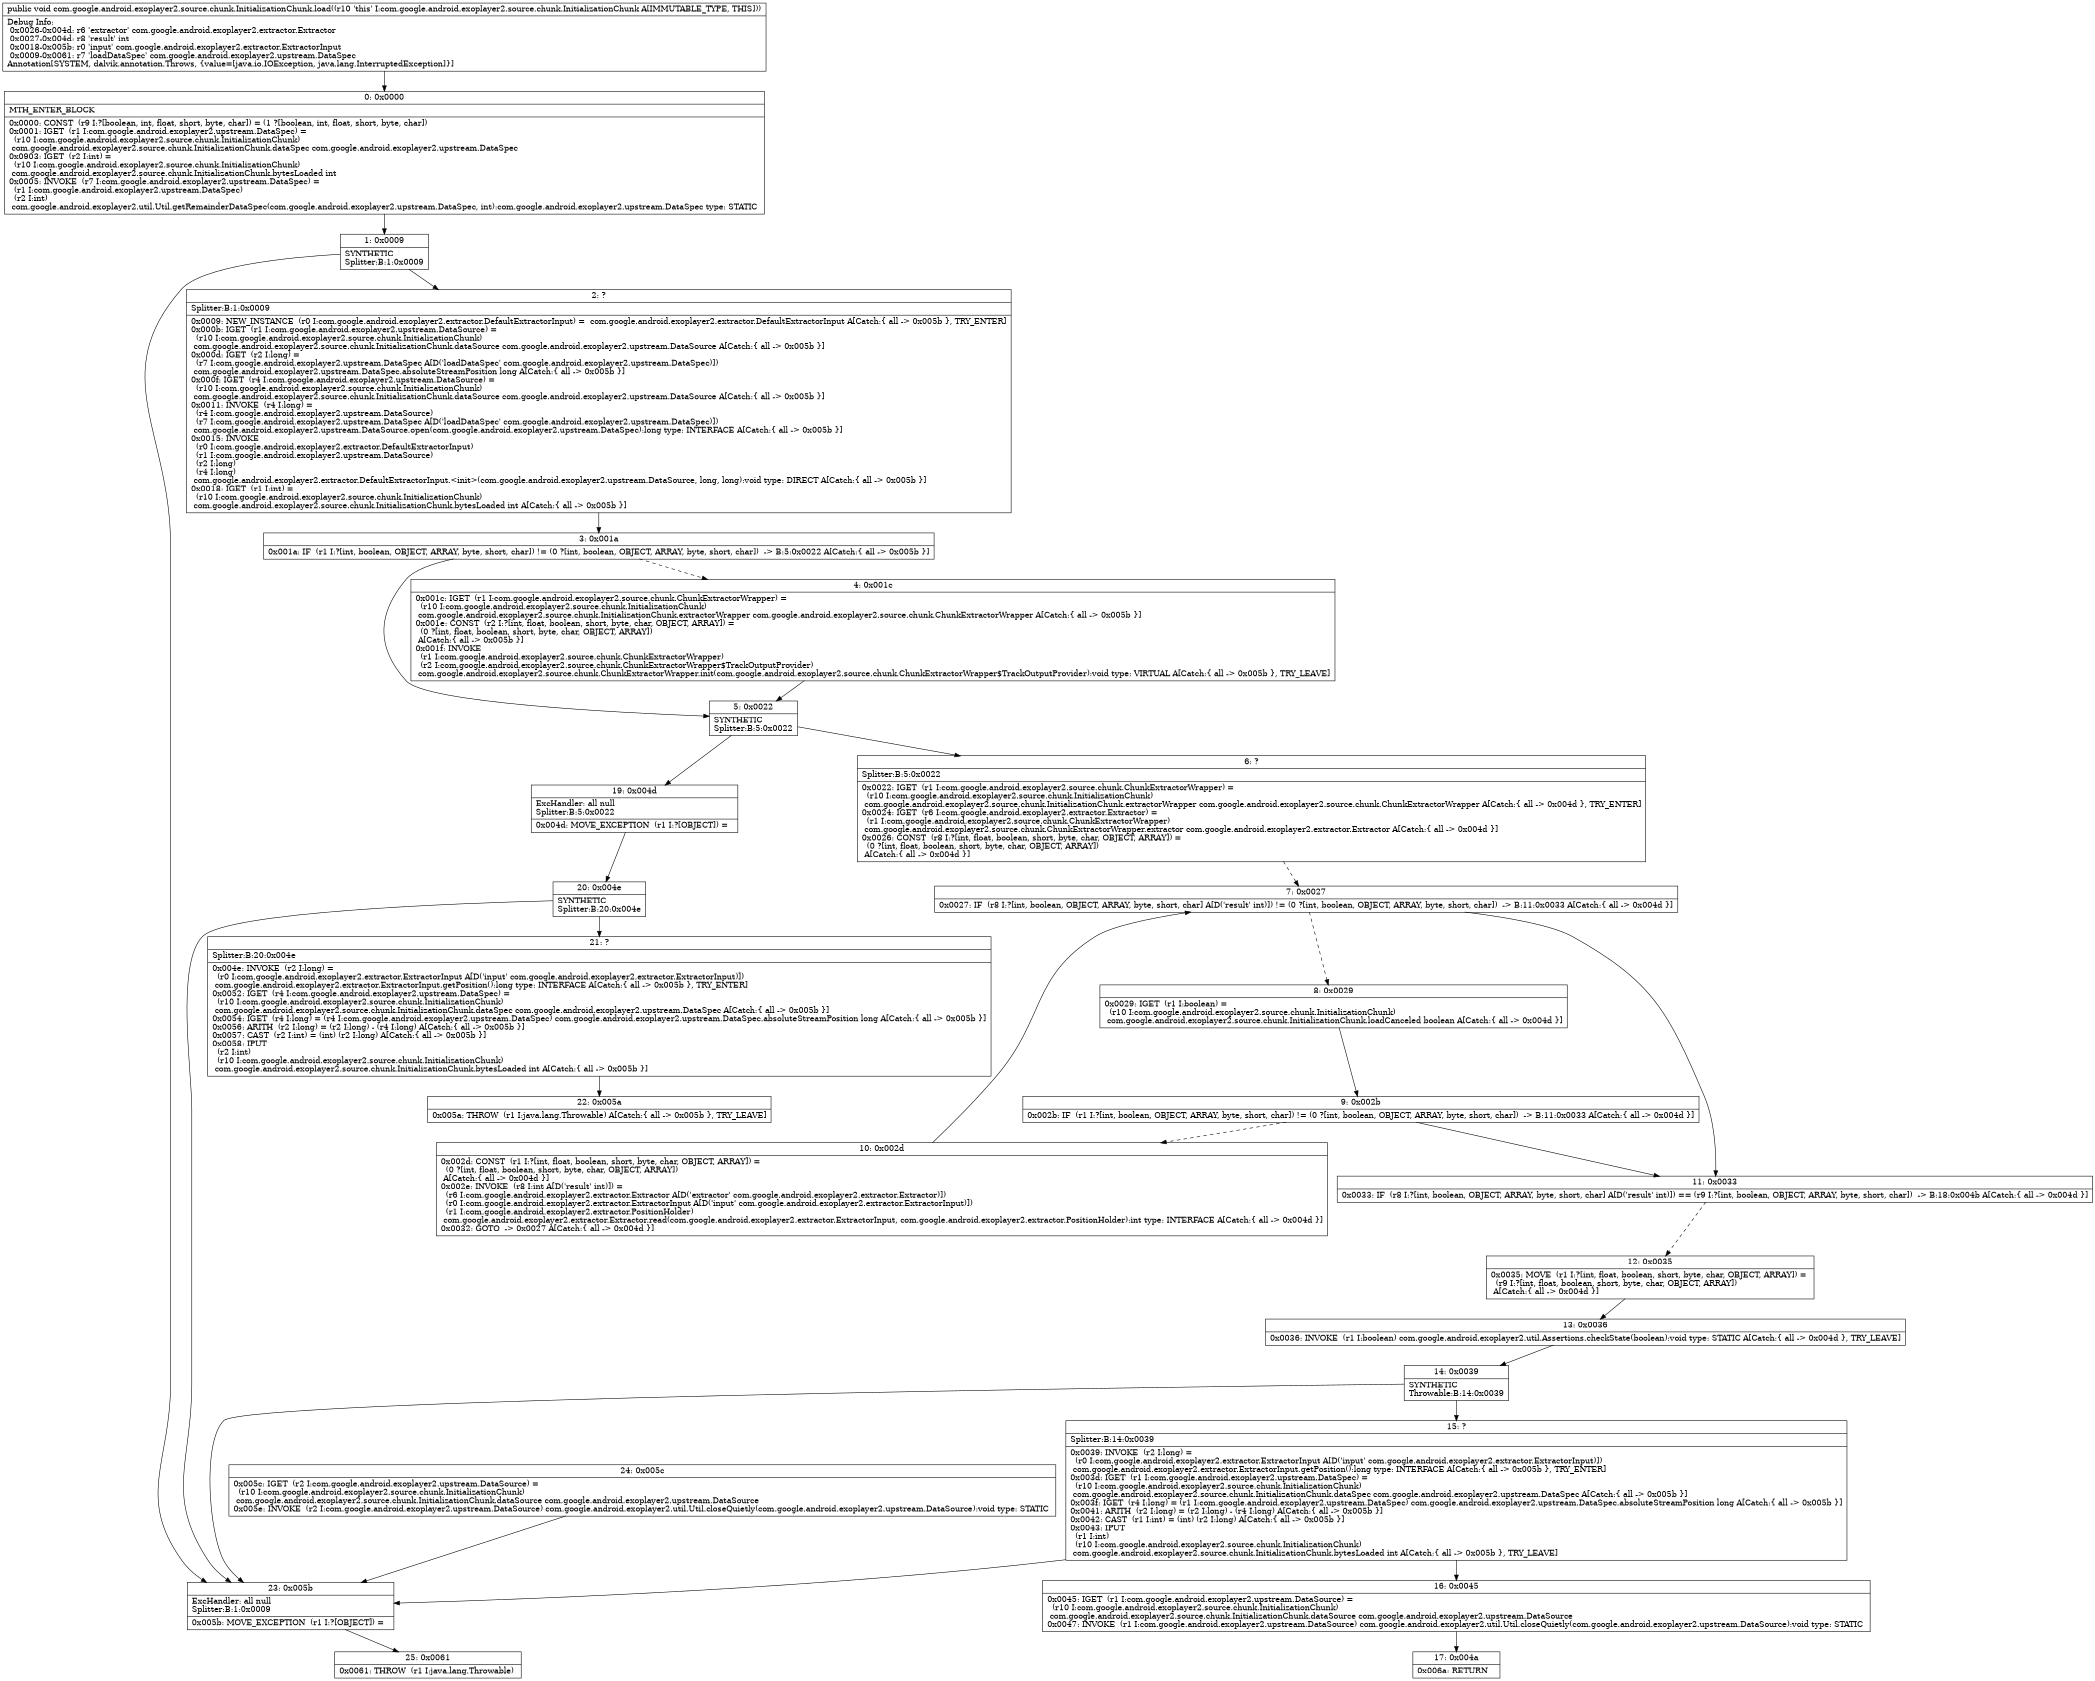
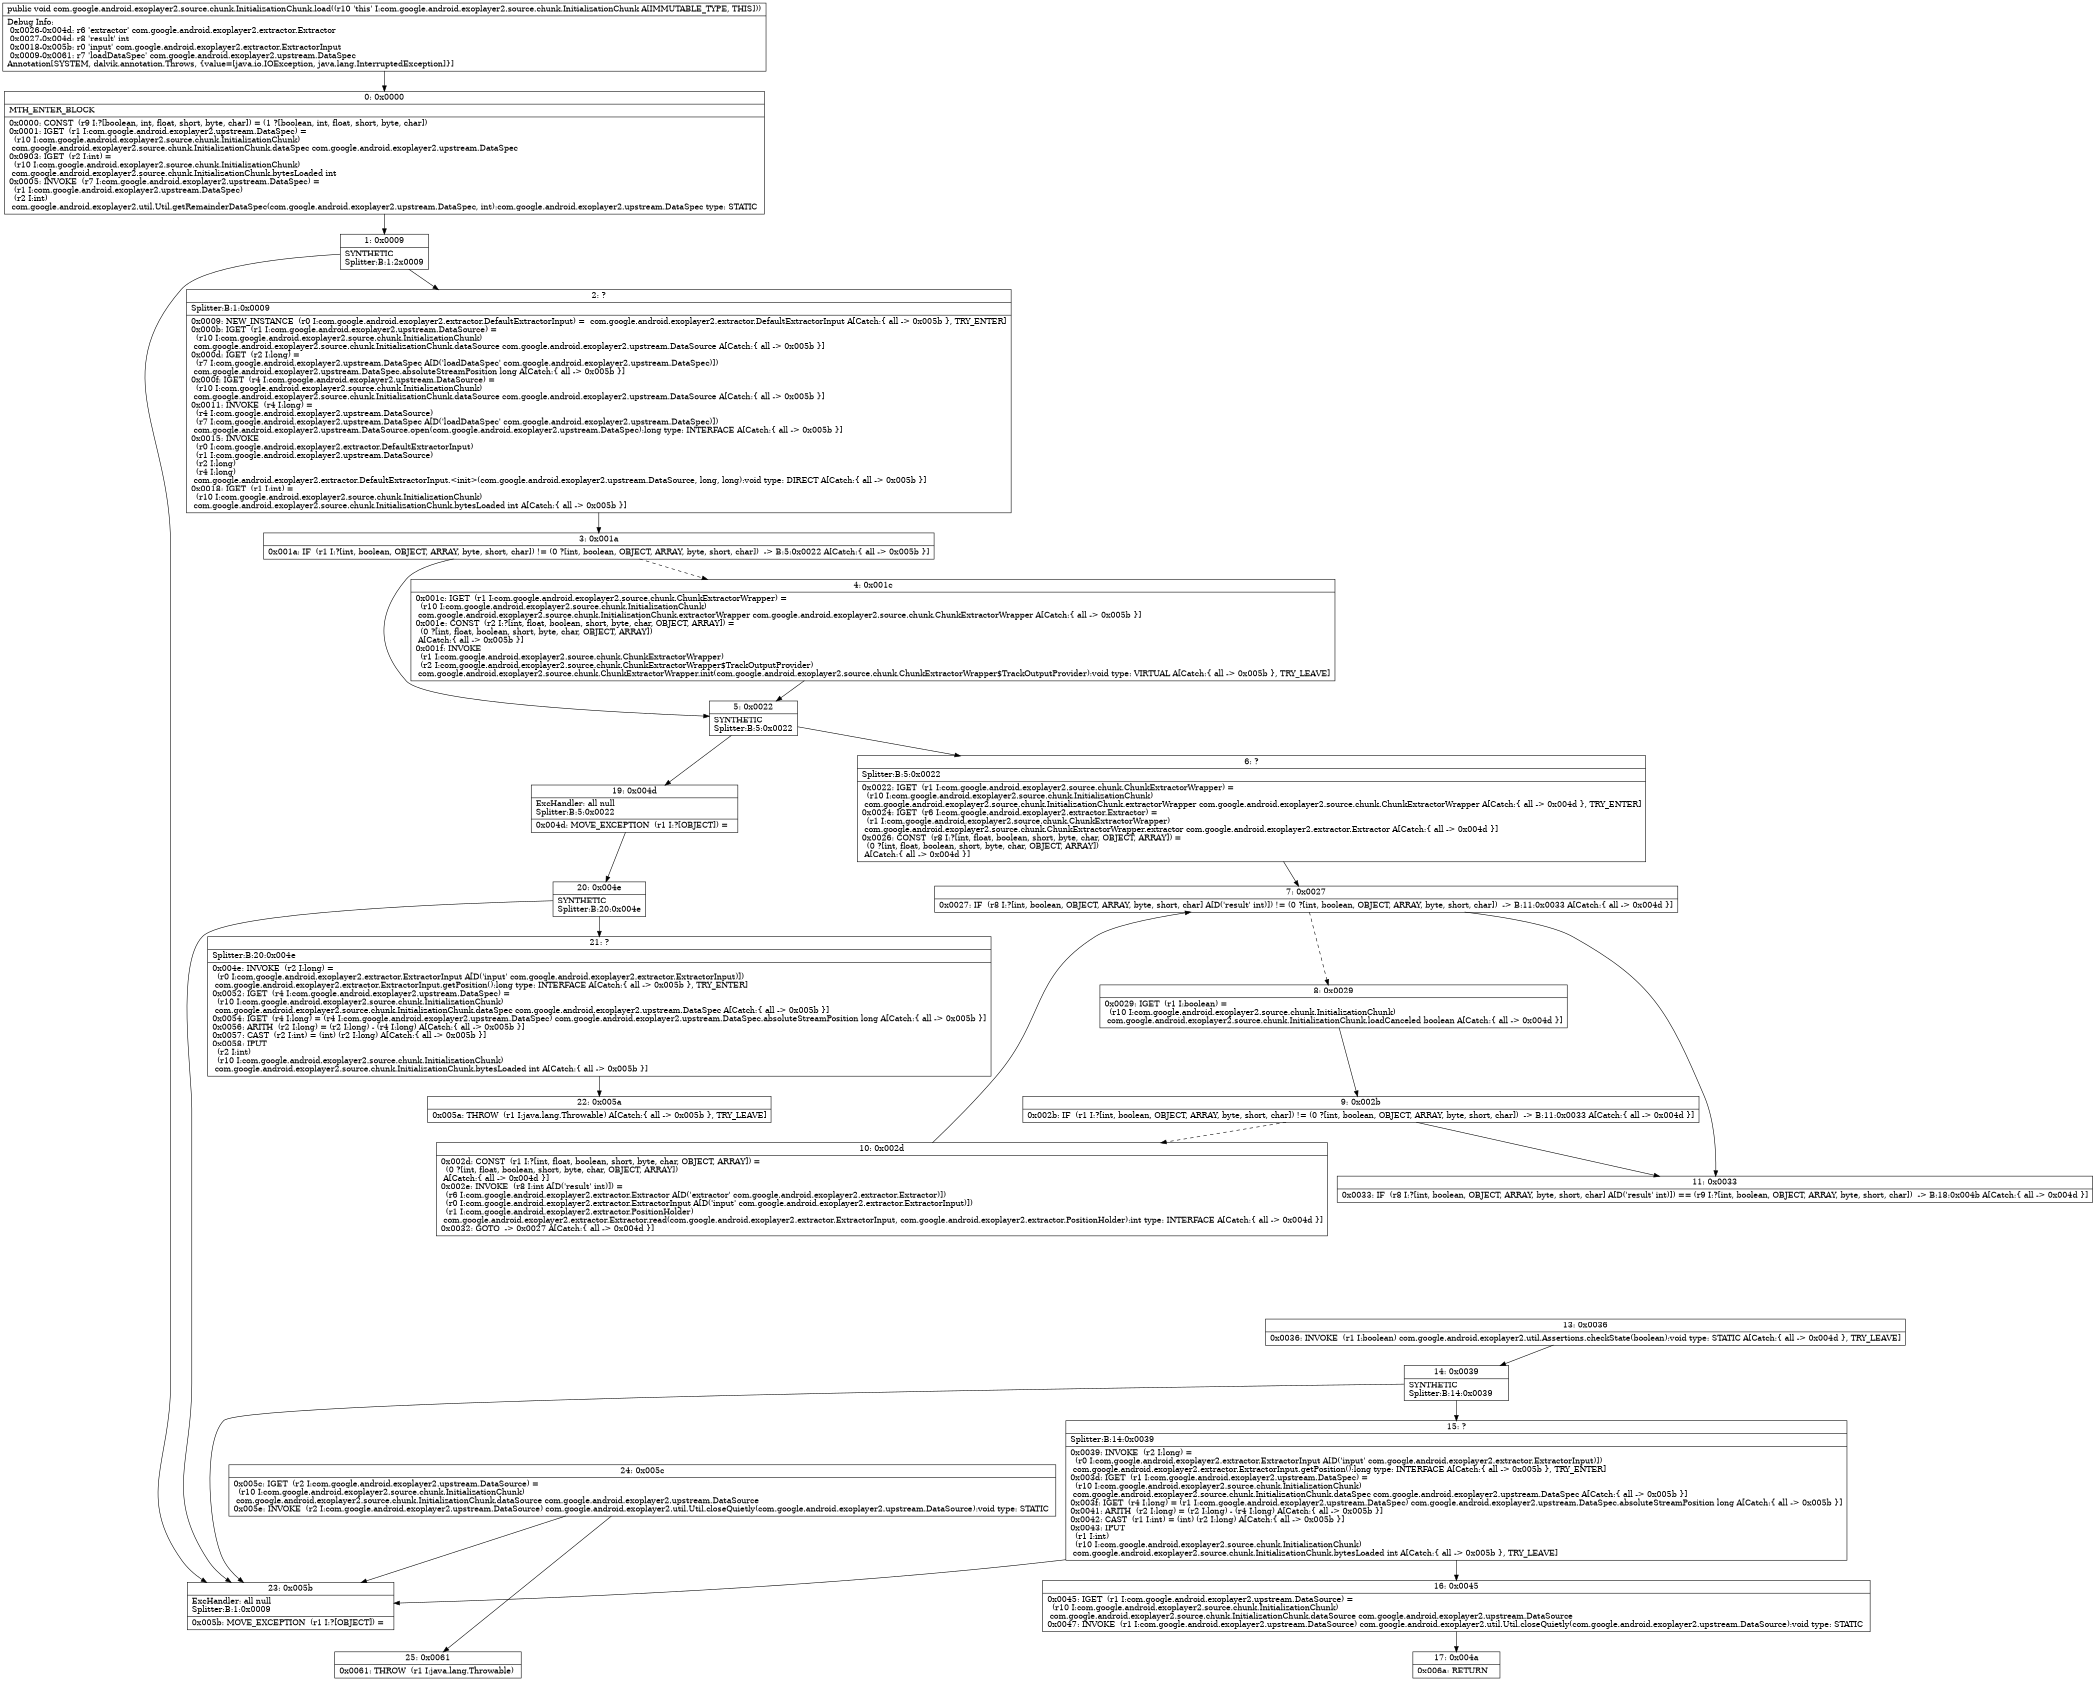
node "1: 0x0009": text "Splitter:B:1:0x0009" -> "Splitter:B:1:2x0009"
edge "6: ?" -> "7: 0x0027": style dashed -> solid
node "12: 0x0035": removed
node "14: 0x0039": text "Throwable:B:14:0x0039" -> "Splitter:B:14:0x0039"
edge "23: 0x005b" -> "25: 0x0061": now "24: 0x005c" -> "25: 0x0061"
